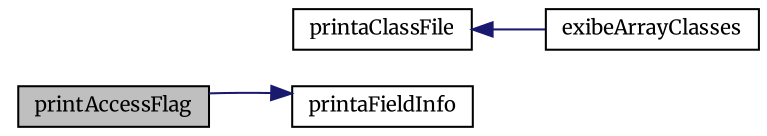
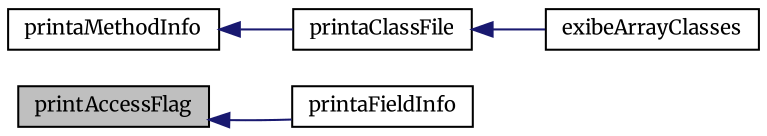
node "printaMethodInfo": added
edge "printAccessFlag" -> "printaFieldInfo": reversed
